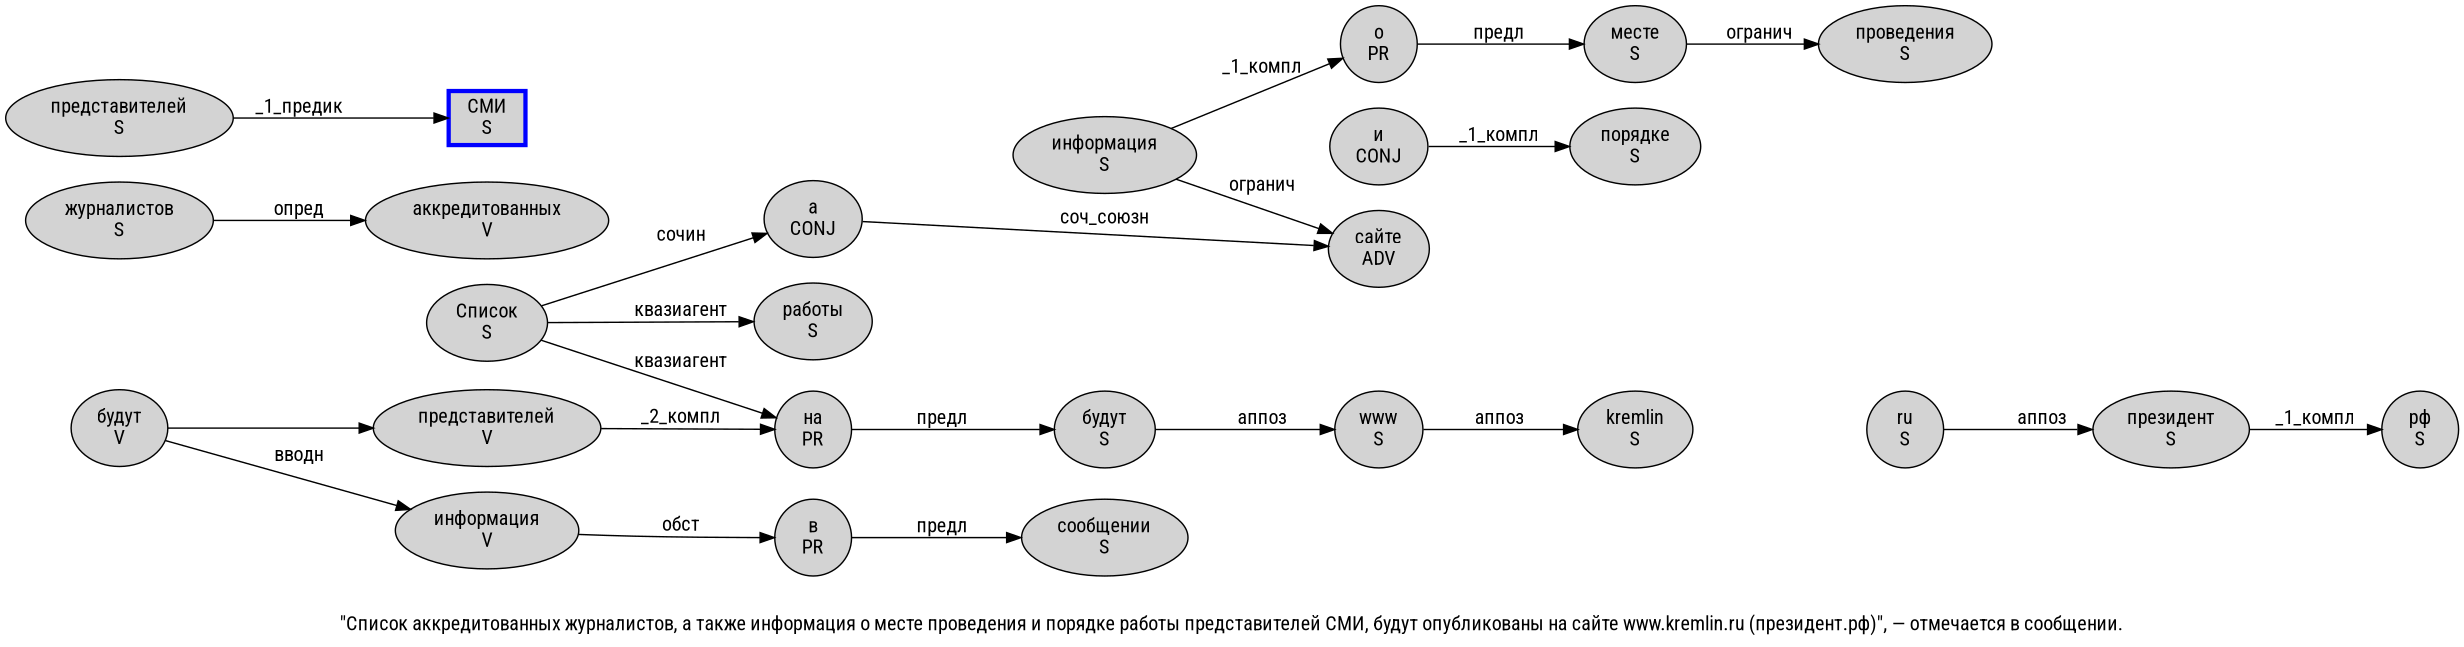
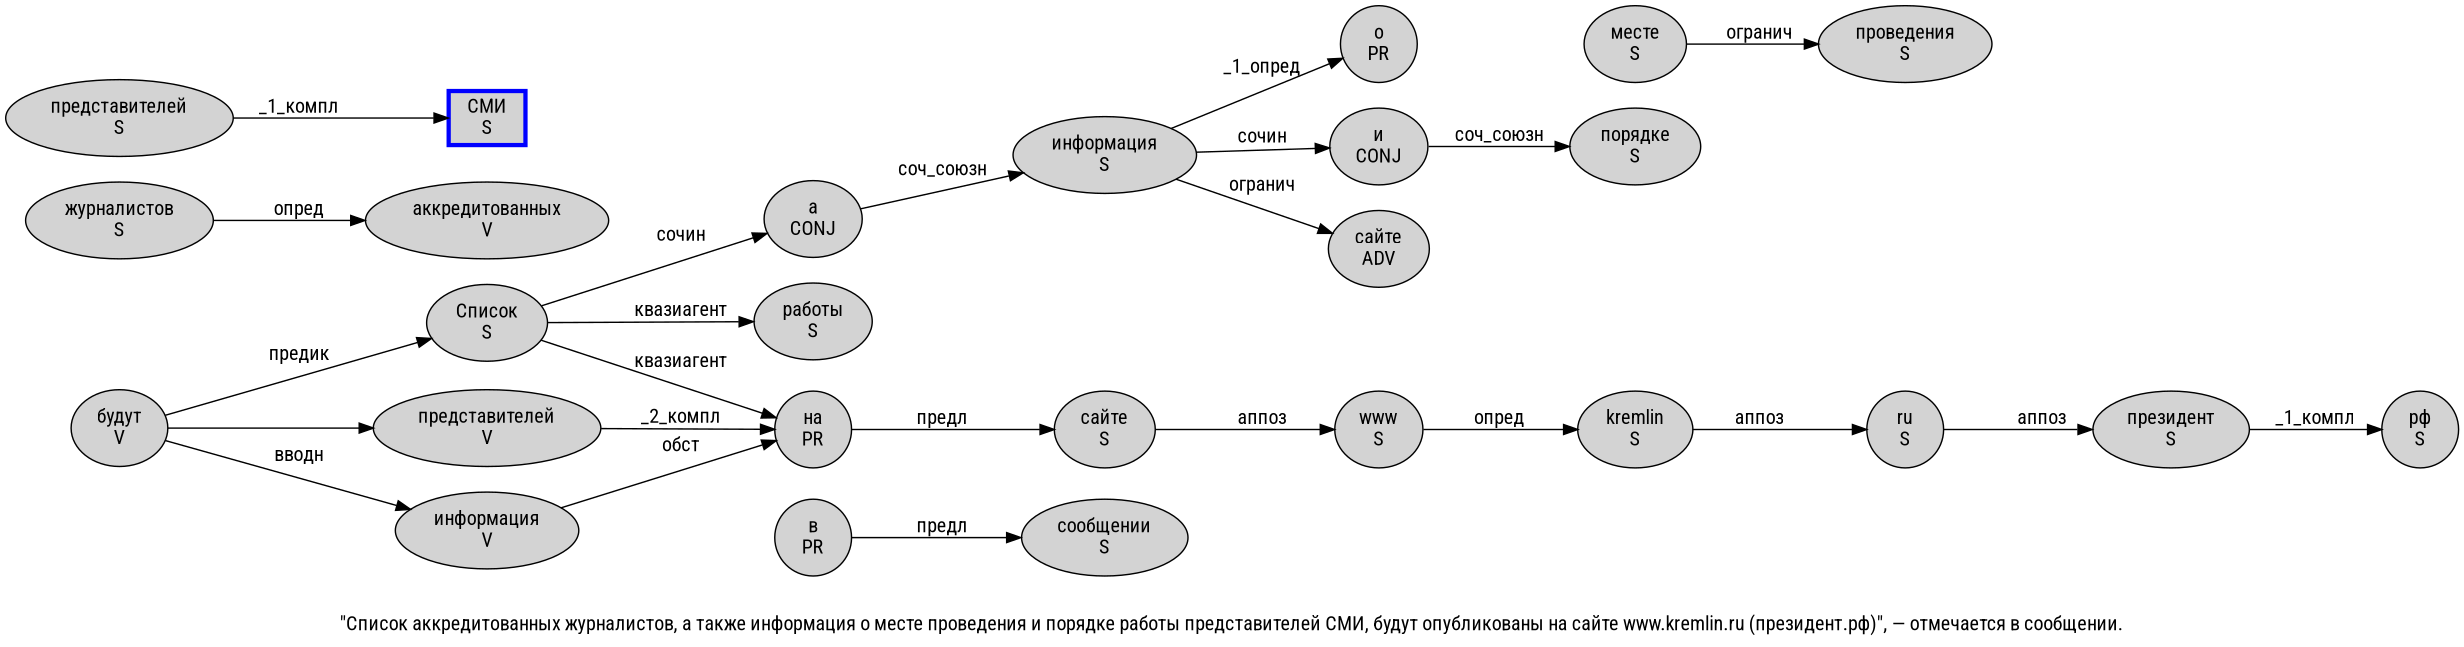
edge "о PR" -> "месте S": removed, label "предл"
edge "информация S" -> "о PR": label "_1_компл" -> "_1_опред"
edge "представителей S" -> "СМИ S": label "_1_предик" -> "_1_компл"
edge "и CONJ" -> "порядке S": label "_1_компл" -> "соч_союзн"
edge "информация S" -> "и CONJ": added, label "сочин"
edge "а CONJ" -> "сайте ADV": now "а CONJ" -> "информация S"
edge "будут V" -> "Список S": added, label "предик"
edge "www S" -> "kremlin S": label "аппоз" -> "опред"
node "будут S": label "будут S" -> "сайте S"
edge "kremlin S" -> "ru S": added, label "аппоз"
edge "информация V" -> "в PR": now "информация V" -> "на PR"
